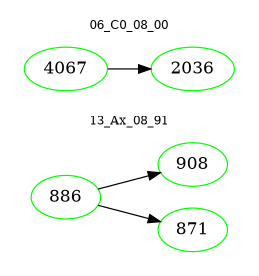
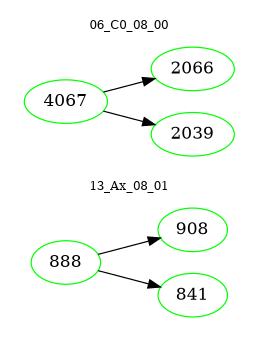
node "2066": added
node "2036": label "2036" -> "2039"
cluster "13_Ax_08_91": label "13_Ax_08_91" -> "13_Ax_08_01"
node "886": label "886" -> "888"
node "871": label "871" -> "841"
